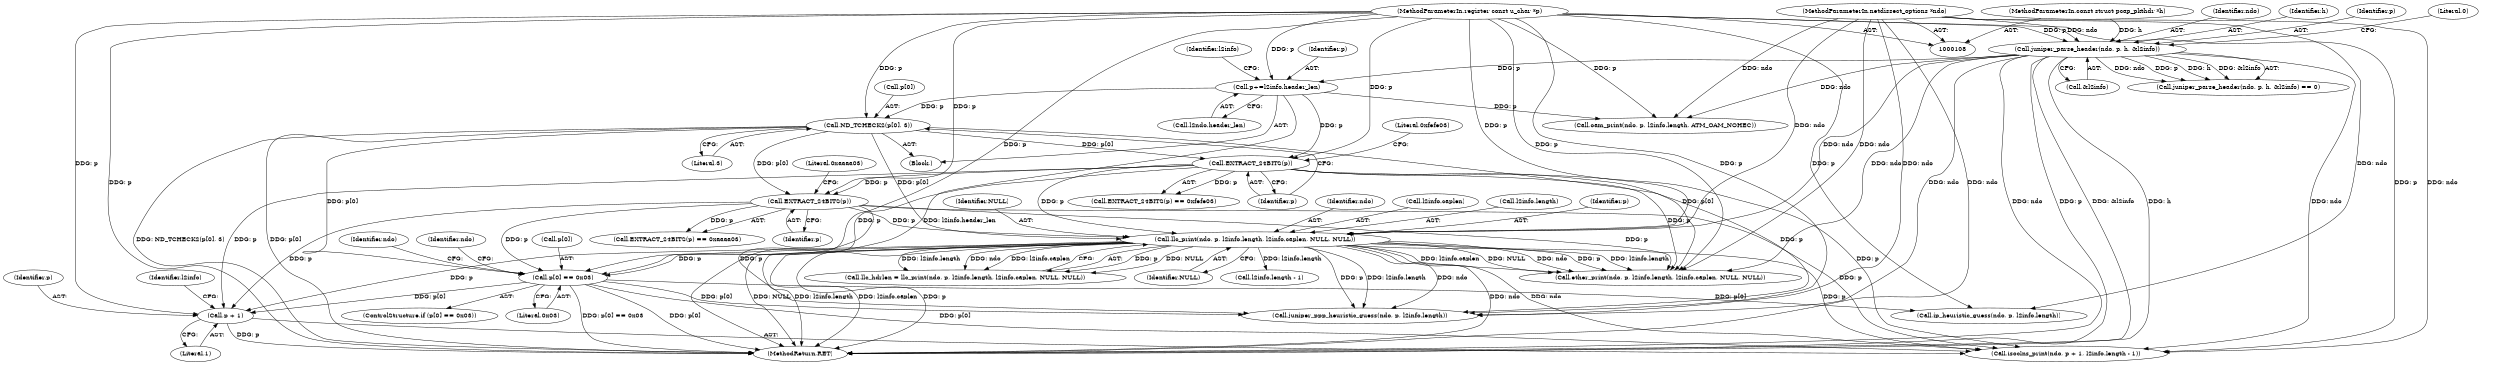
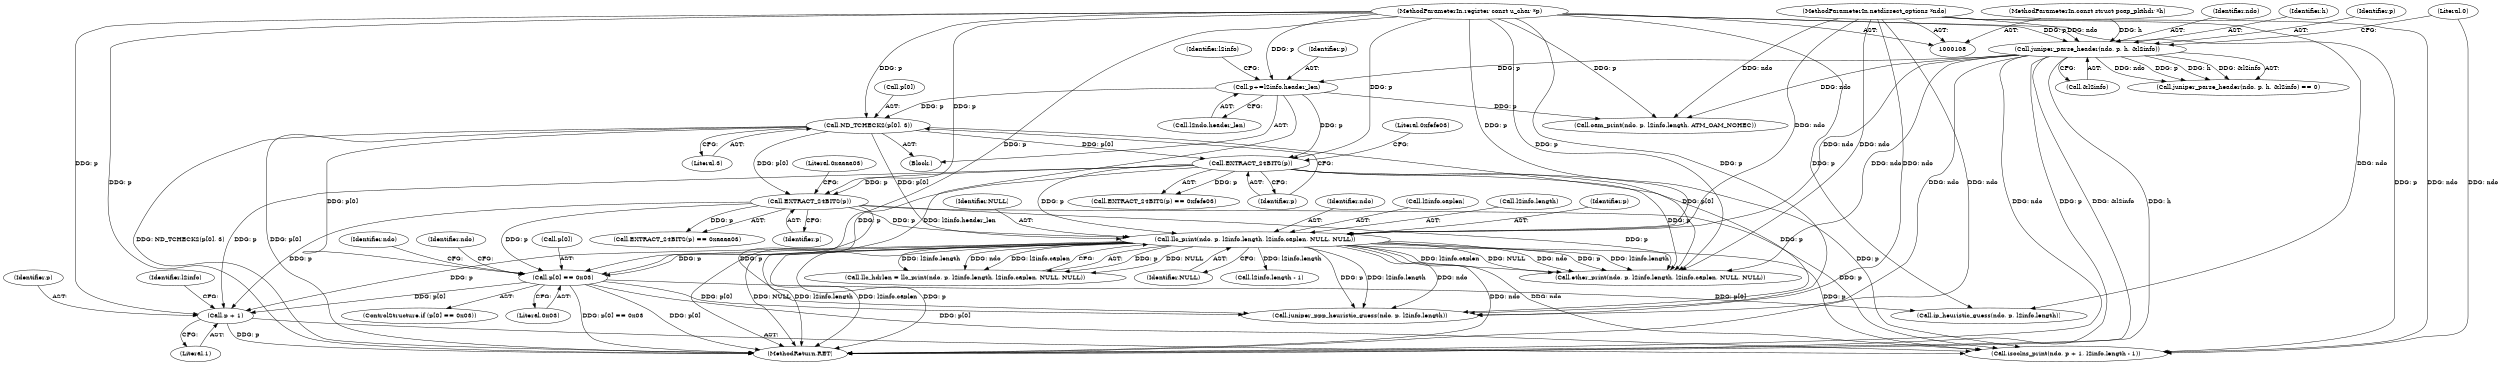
edge "(Call,juniper_parse_header(ndo, p, h, &l2info))" -> "(Call,isoclns_print(ndo, p + 1, l2info.length - 1))": now "(Literal,0)" -> "(Call,isoclns_print(ndo, p + 1, l2info.length - 1))"
